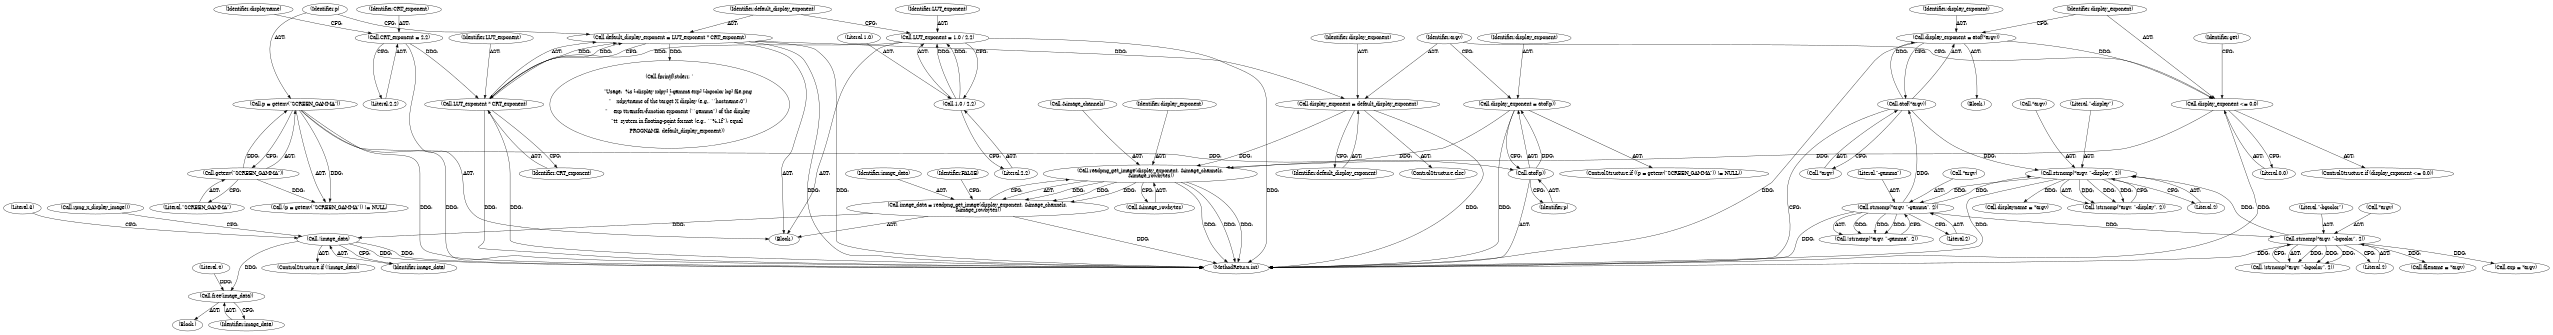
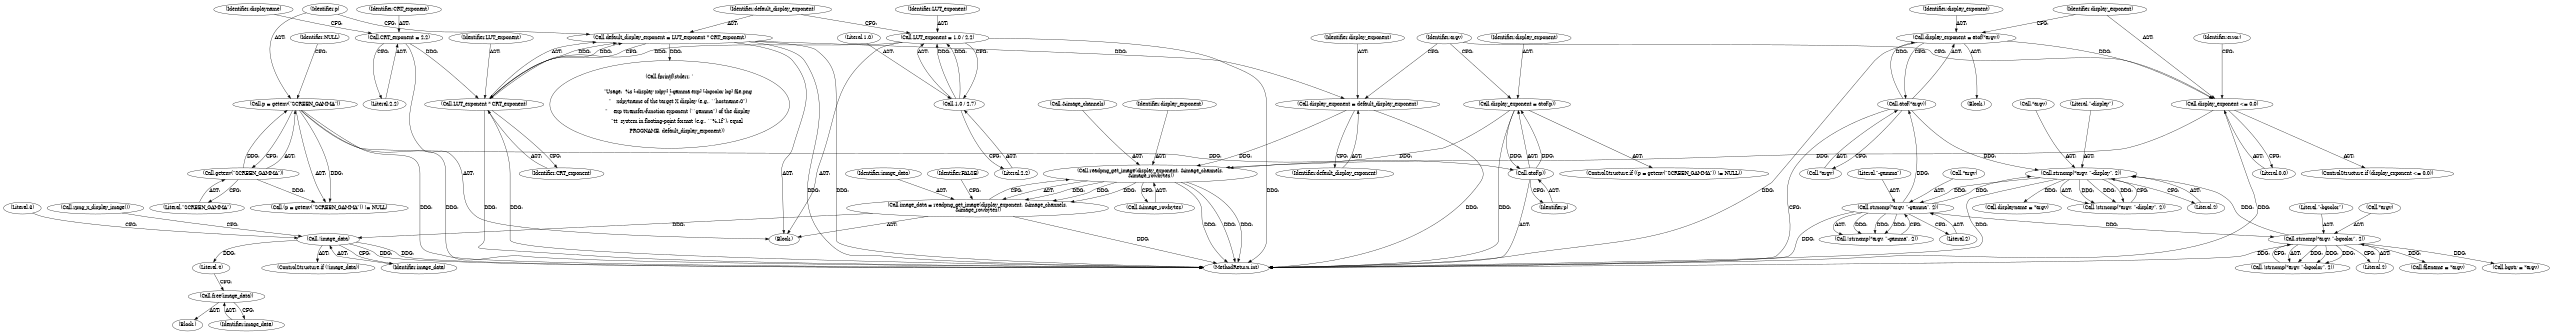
node "(Identifier,NULL)": added
node "(Identifier,get)": label "(Identifier,get)" -> "(Identifier,error)"
edge "(Identifier,argv)" -> "(Call,display_exponent = default_display_exponent)": label "AST: " -> "CFG: "
node "(Call,1.0 / 2.2)": label "(Call,1.0 / 2.2)" -> "(Call,1.0 / 2.7)"
edge "(Call,display_exponent = atof(p))" -> "(Call,atof(p))": label "CFG: " -> "DDG: "
node "(ControlStructure,else)": removed
edge "(Call,!image_data)" -> "(Call,free(image_data))": now "(Call,!image_data)" -> "(Literal,4)"
node "(Call,exp = *argv)": label "(Call,exp = *argv)" -> "(Call,bgstr = *argv)"
edge "(Literal,4)" -> "(Call,free(image_data))": label "DDG: " -> "CFG: "
